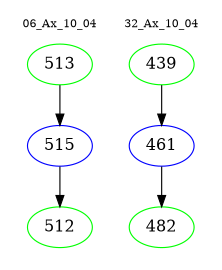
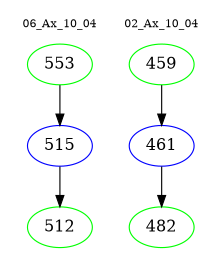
cluster "32_Ax_10_04": label "32_Ax_10_04" -> "02_Ax_10_04"
node "513": label "513" -> "553"
node "439": label "439" -> "459"
